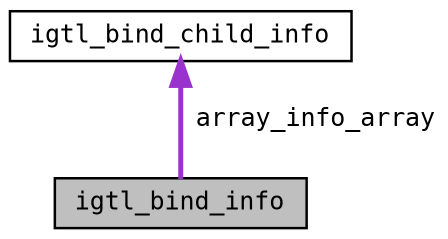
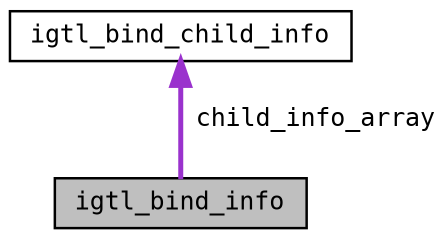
edge "igtl_bind_info" -> "igtl_bind_child_info": label " array_info_array" -> " child_info_array"
